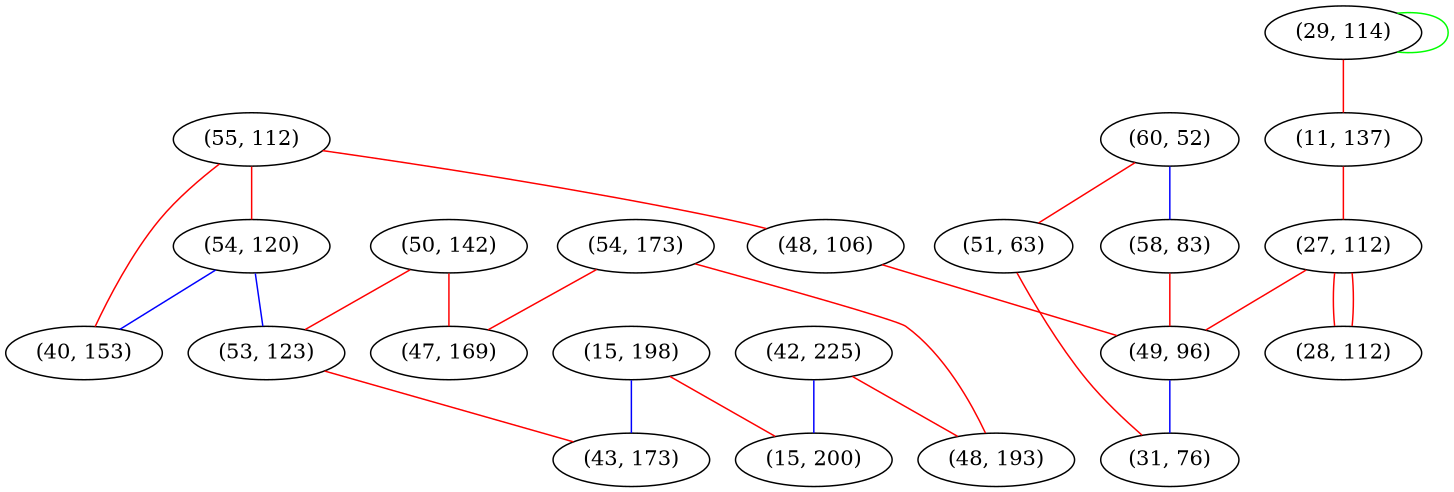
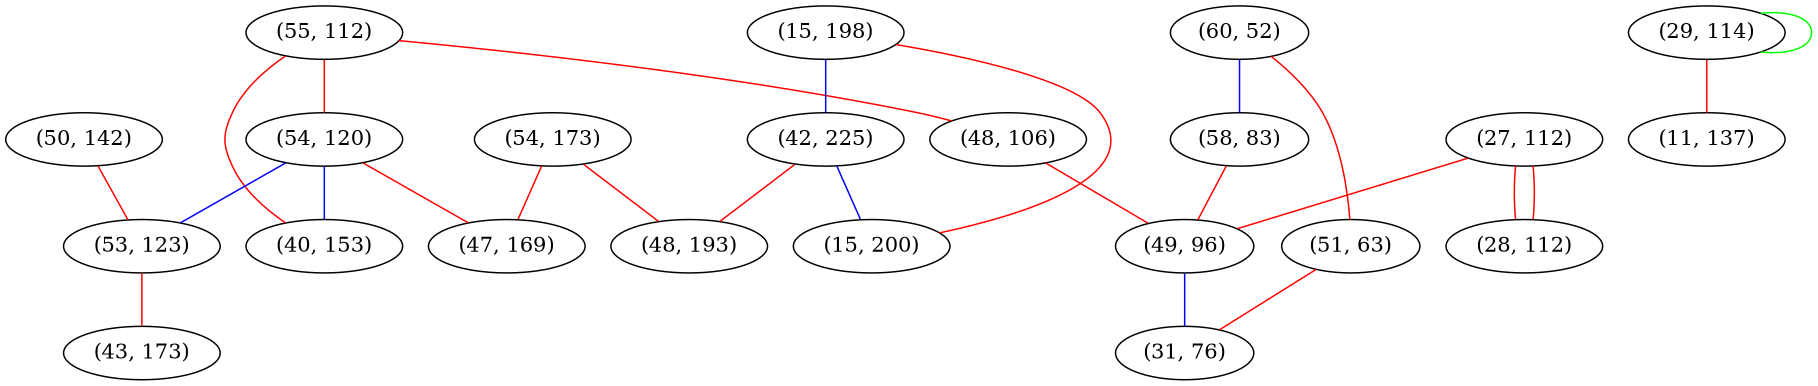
edge "(11, 137)" -- "(27, 112)": removed
edge "(50, 142)" -- "(47, 169)": now "(54, 120)" -- "(47, 169)"
edge "(15, 198)" -- "(43, 173)": now "(15, 198)" -- "(42, 225)"
